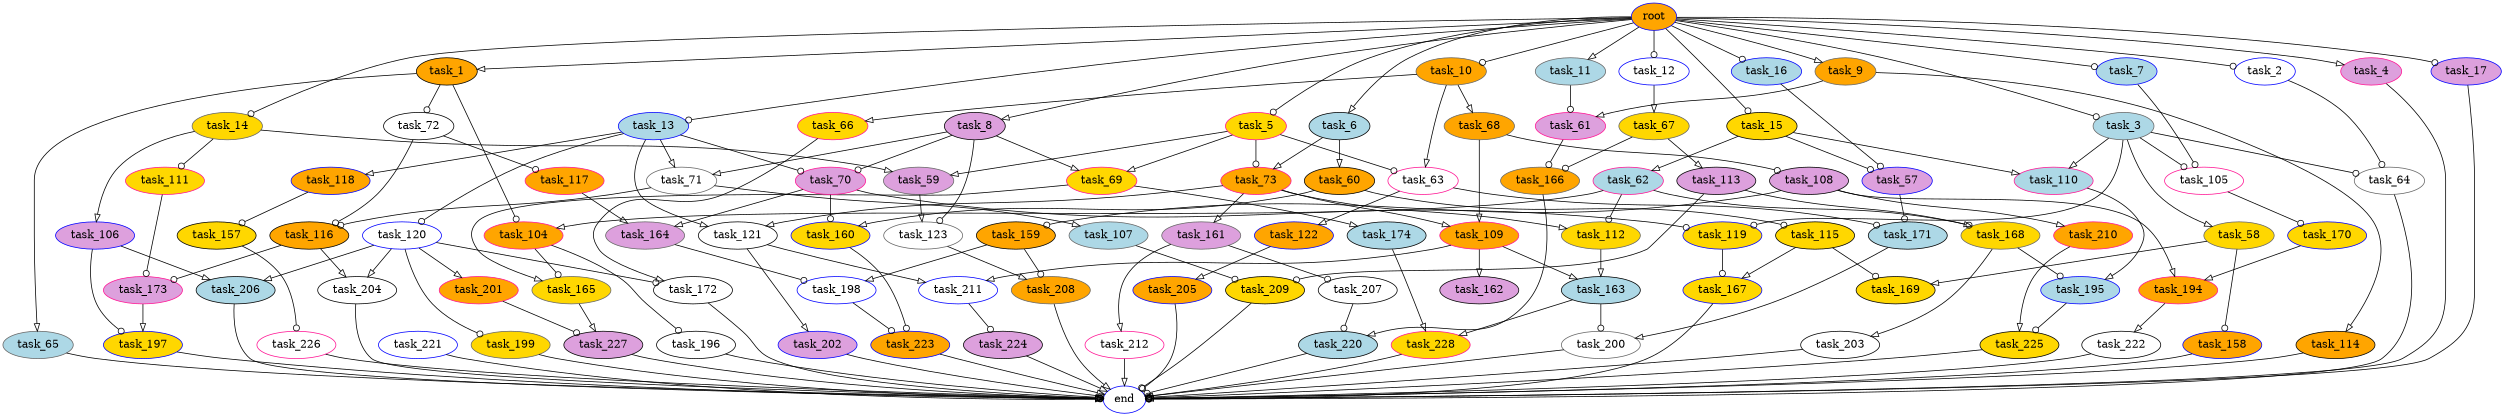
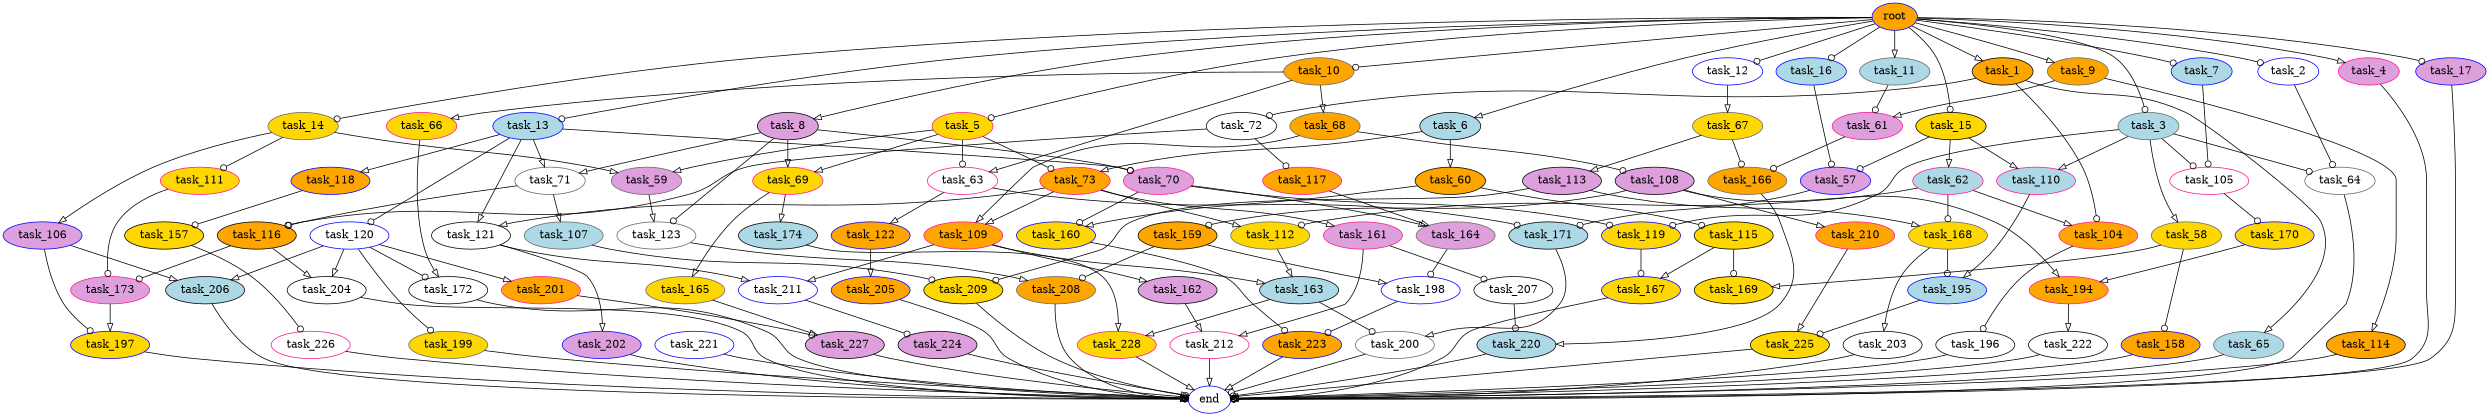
node "task_161": color gray40 -> deeppink
edge "task_104" -> "task_165": removed
edge "task_162" -> "task_212": added
